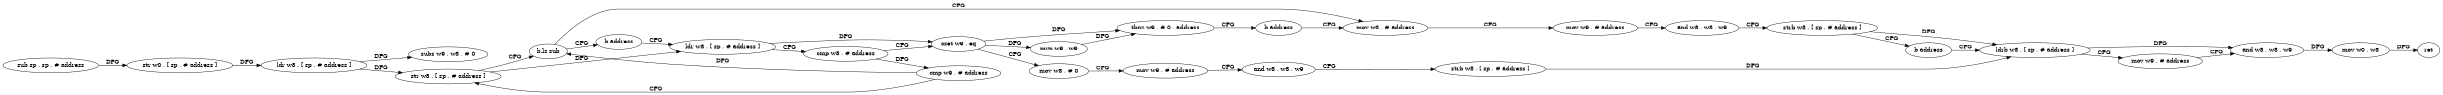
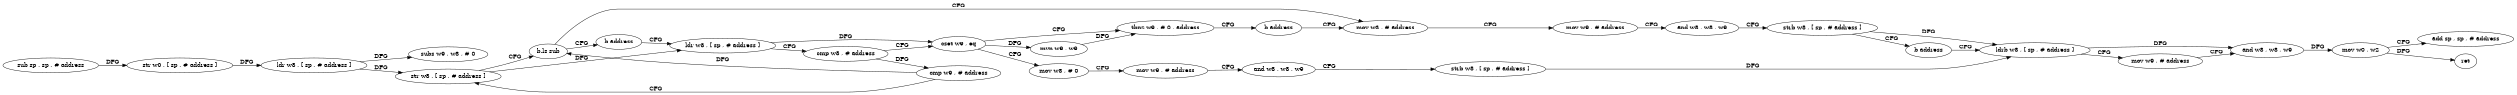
edge "cset w9 , eq" -> "tbnz w9 , # 0 , address": label "DFG" -> "CFG"
node "add sp , sp , # address": added
node "mov w0 , w8": label "mov w0 , w8" -> "mov w0 , w2"
